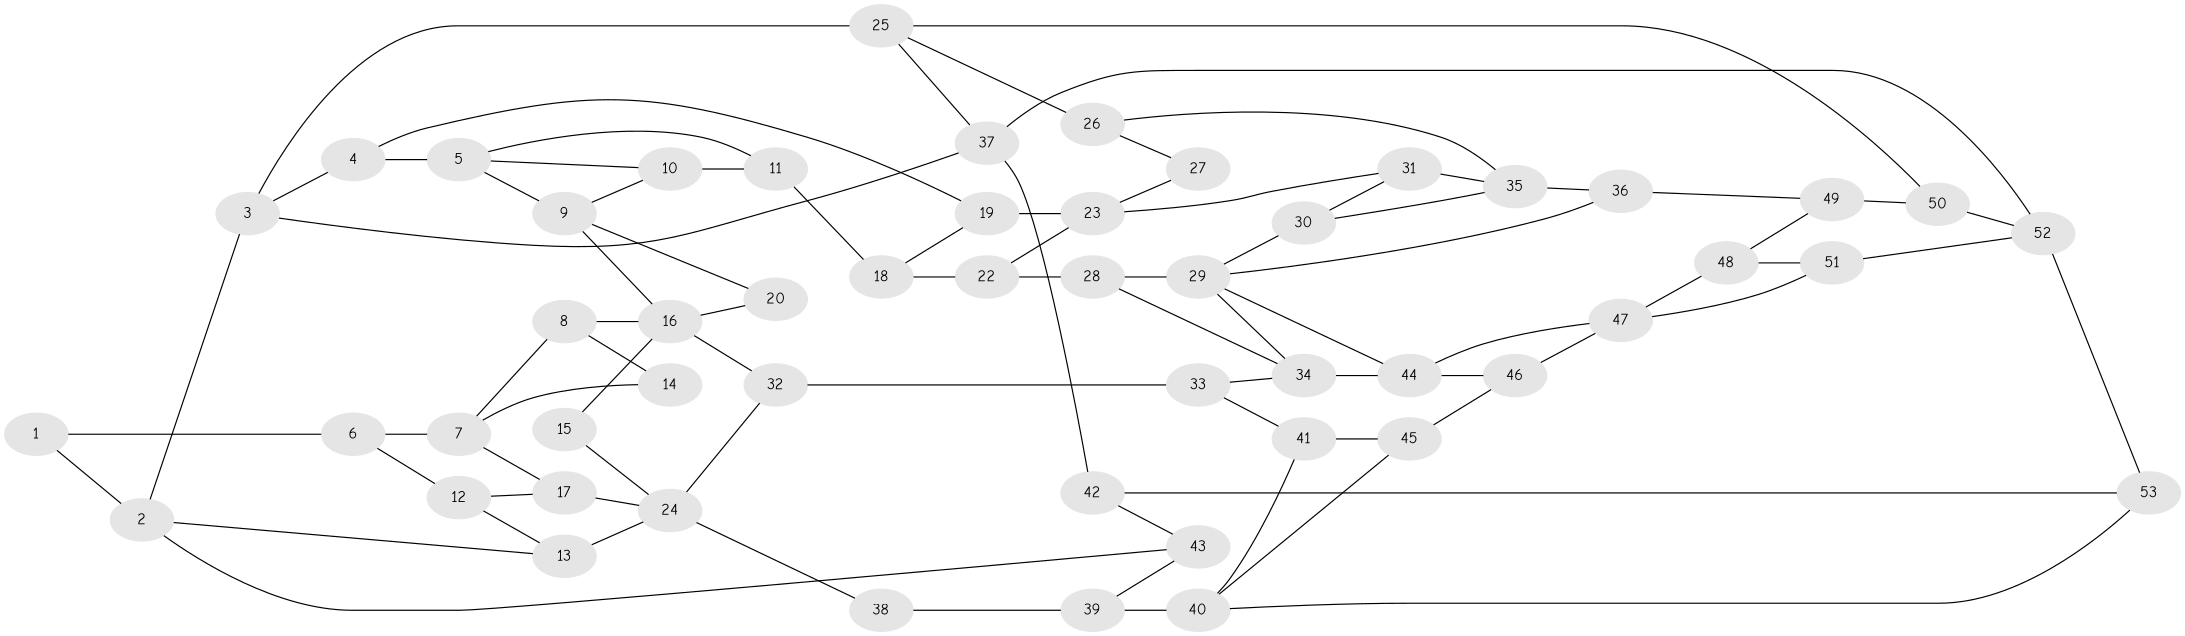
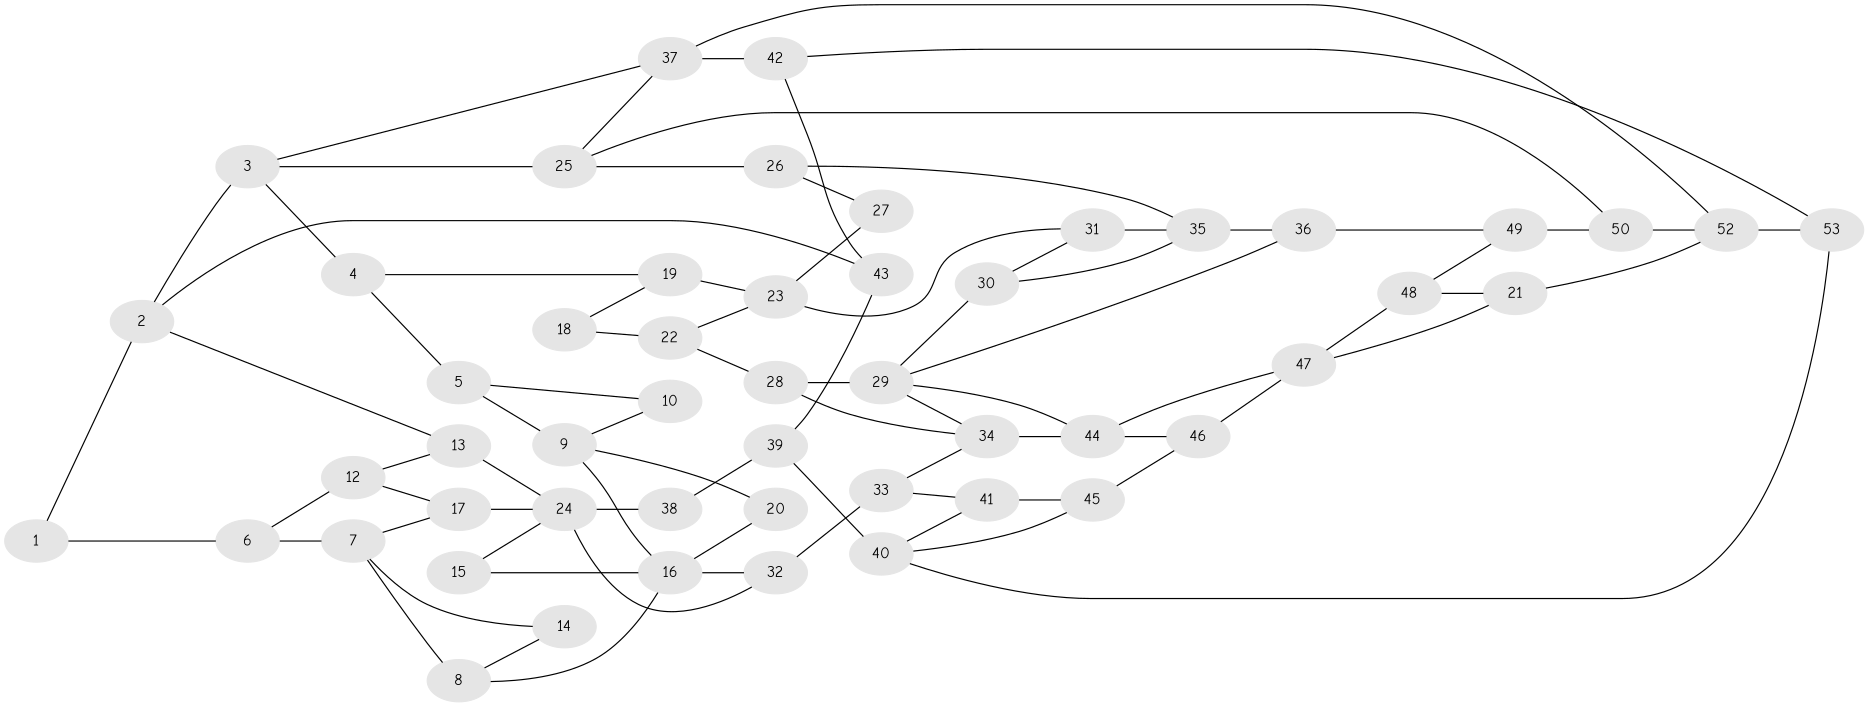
node "11": removed
node "51": label "51" -> "21"
